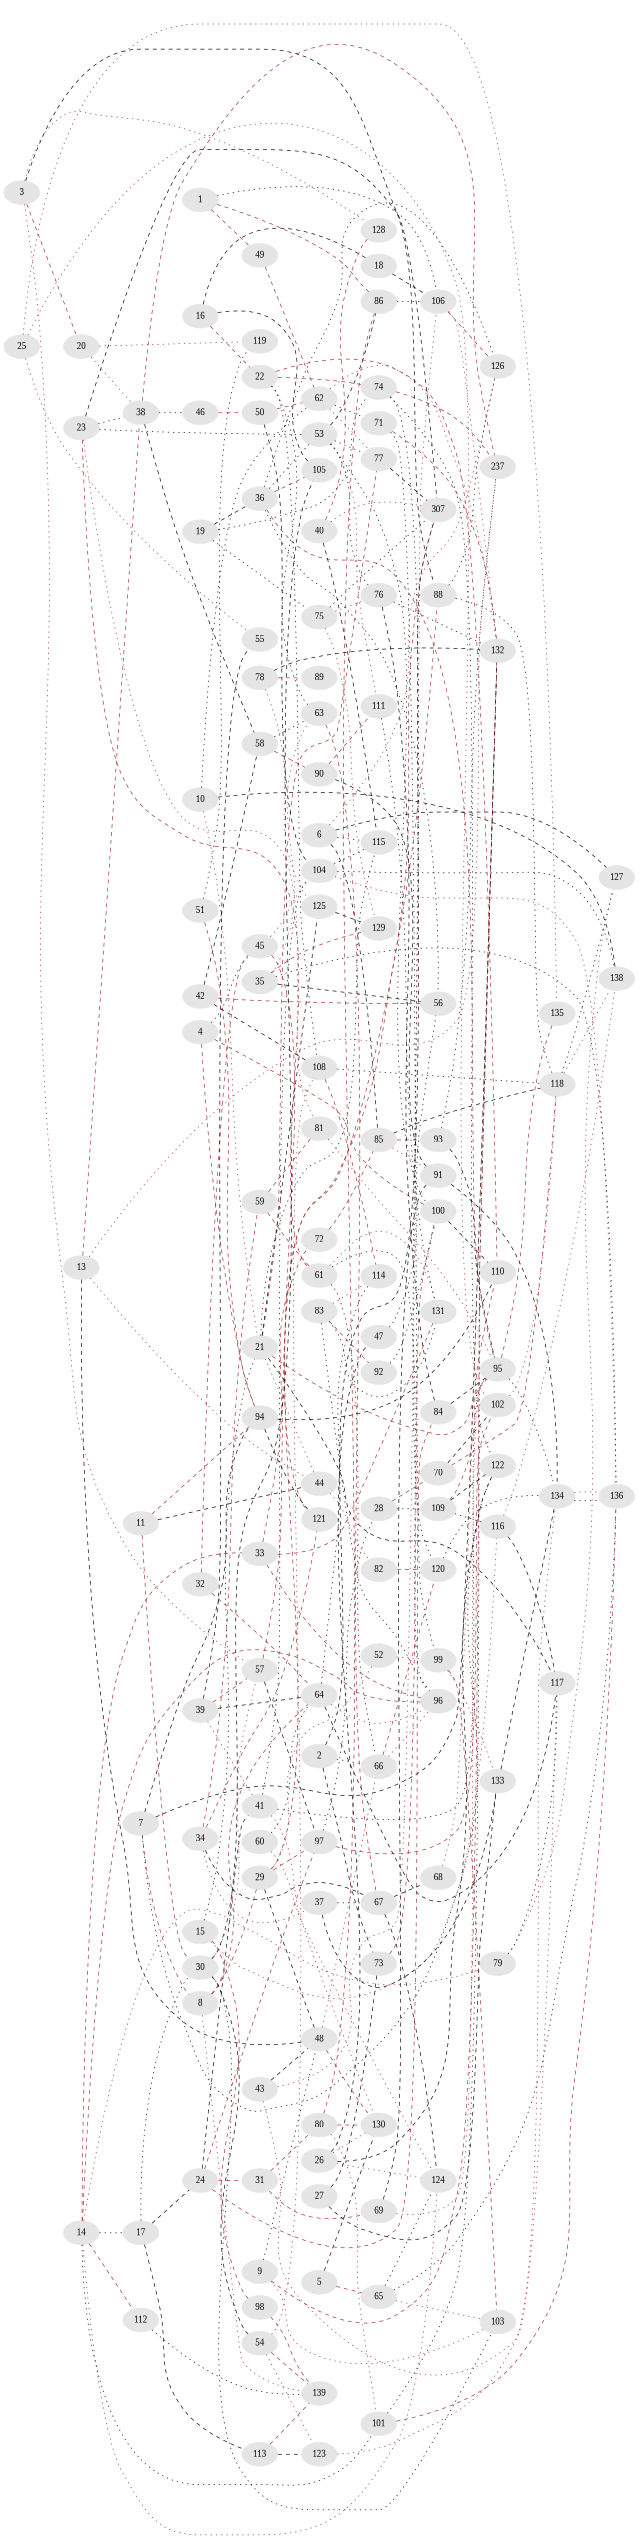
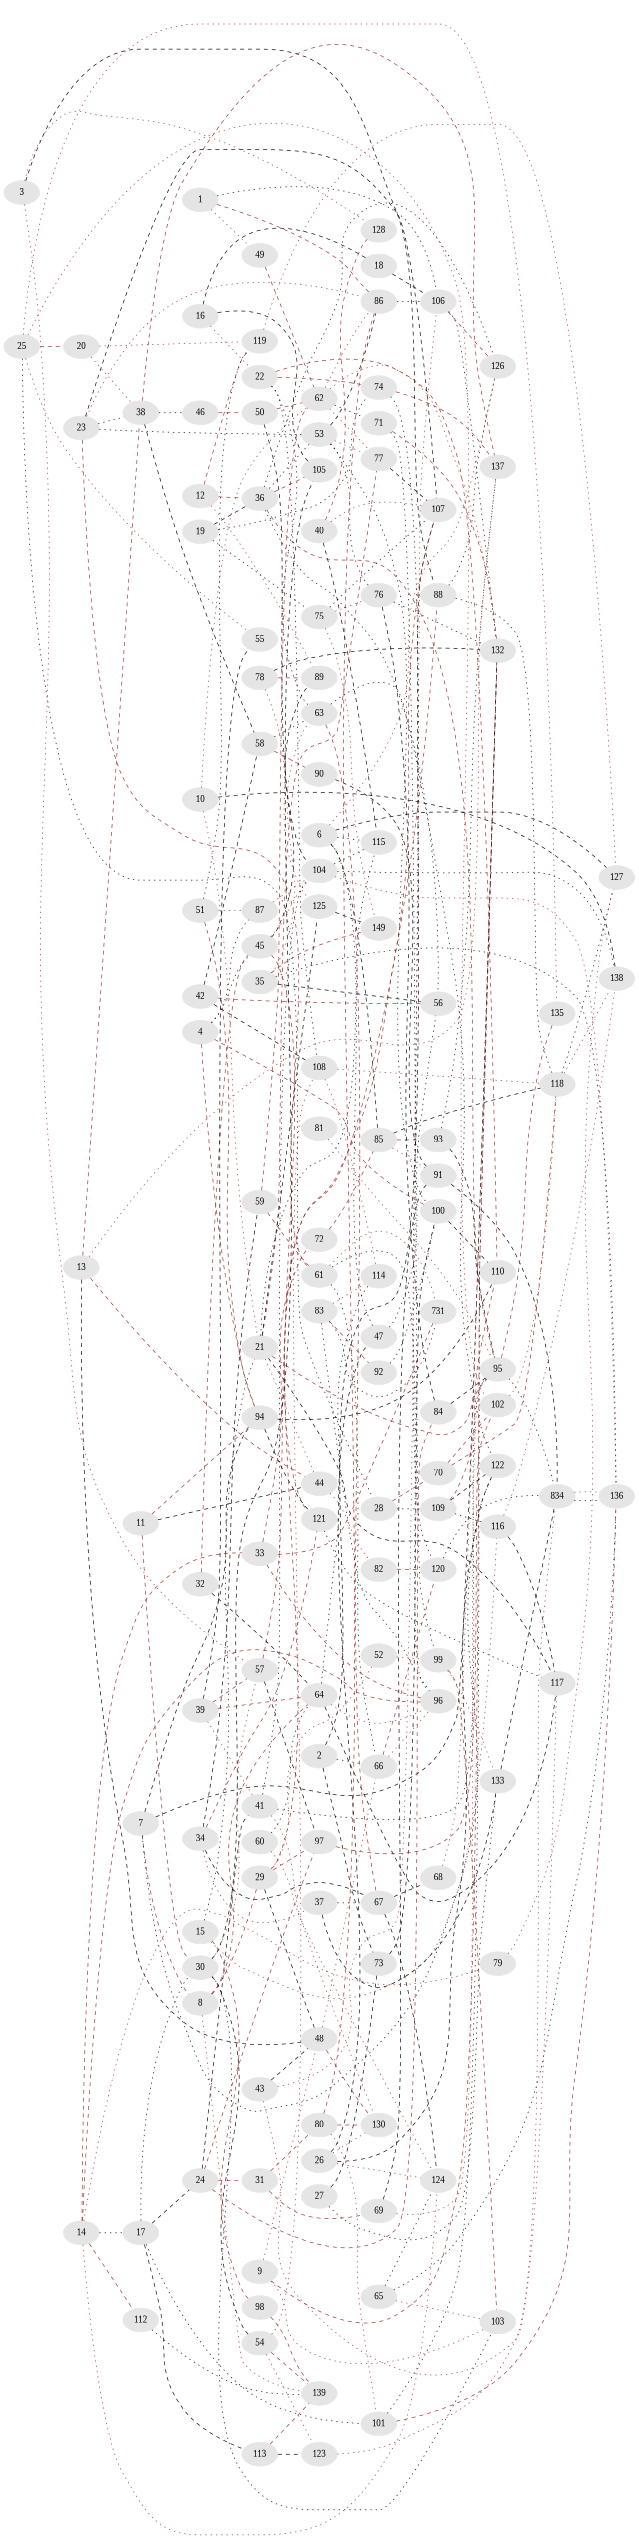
edge "1" -- "49": style dashed -> dotted
edge "3" -- "20": now "25" -- "20"
edge "119" -- "127": added
edge "16" -- "22": style dashed -> dotted
edge "86" -- "62": added
edge "53" -- "77": color black -> brown
node "237": label "237" -> "137"
edge "106" -- "132": color brown -> black
node "12": added
node "307": label "307" -> "107"
edge "62" -- "10": color black -> brown
edge "74" -- "122": now "63" -- "122"
node "111": removed
edge "23" -- "81": now "23" -- "86"
edge "89" -- "45": added
node "87": added
node "129": label "129" -> "149"
edge "108" -- "118": color black -> brown
edge "6" -- "47": added
edge "81" -- "59": now "62" -- "59"
edge "108" -- "114": style dashed -> dotted
node "131": label "131" -> "731"
edge "13" -- "44": style dotted -> dashed
edge "102" -- "70": color black -> brown
node "134": label "134" -> "834"
edge "59" -- "34": color brown -> black
edge "32" -- "64": color brown -> black
edge "28" -- "97": now "28" -- "25"
edge "64" -- "39": color black -> brown
edge "100" -- "73": color brown -> black
edge "117" -- "79": now "117" -- "121"
edge "48" -- "9": color black -> brown
edge "133" -- "27": style dashed -> dotted
node "5": removed
edge "14" -- "101": now "17" -- "101"
